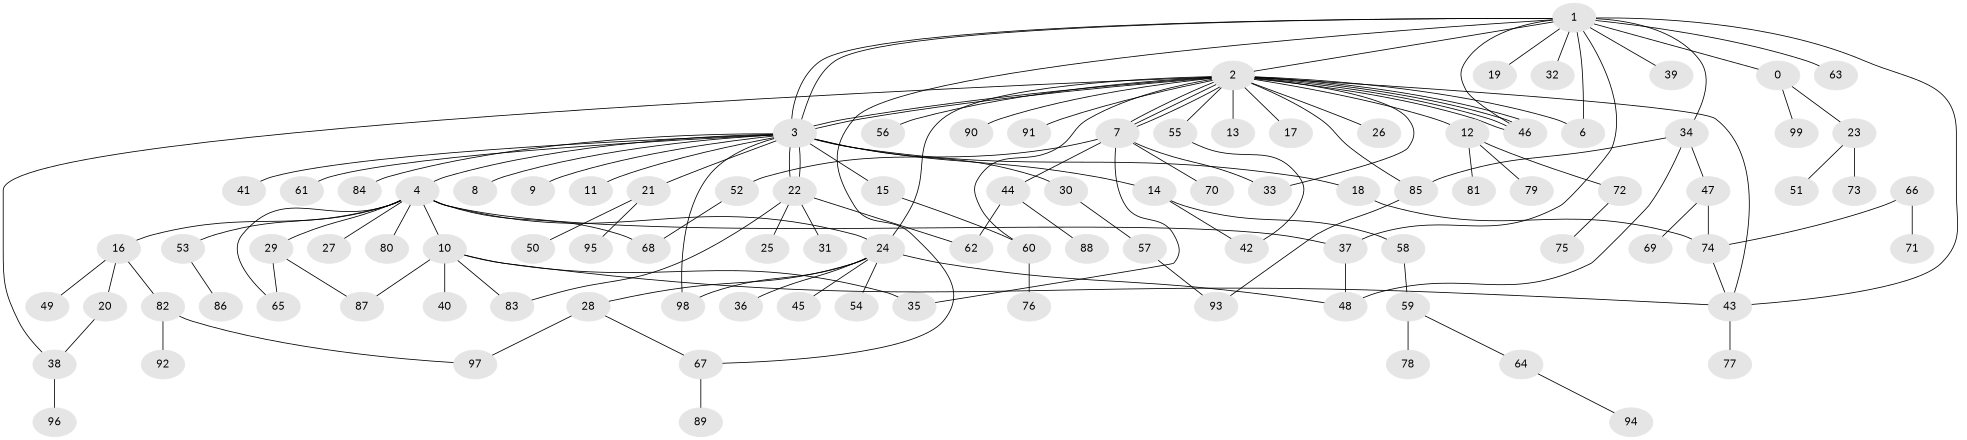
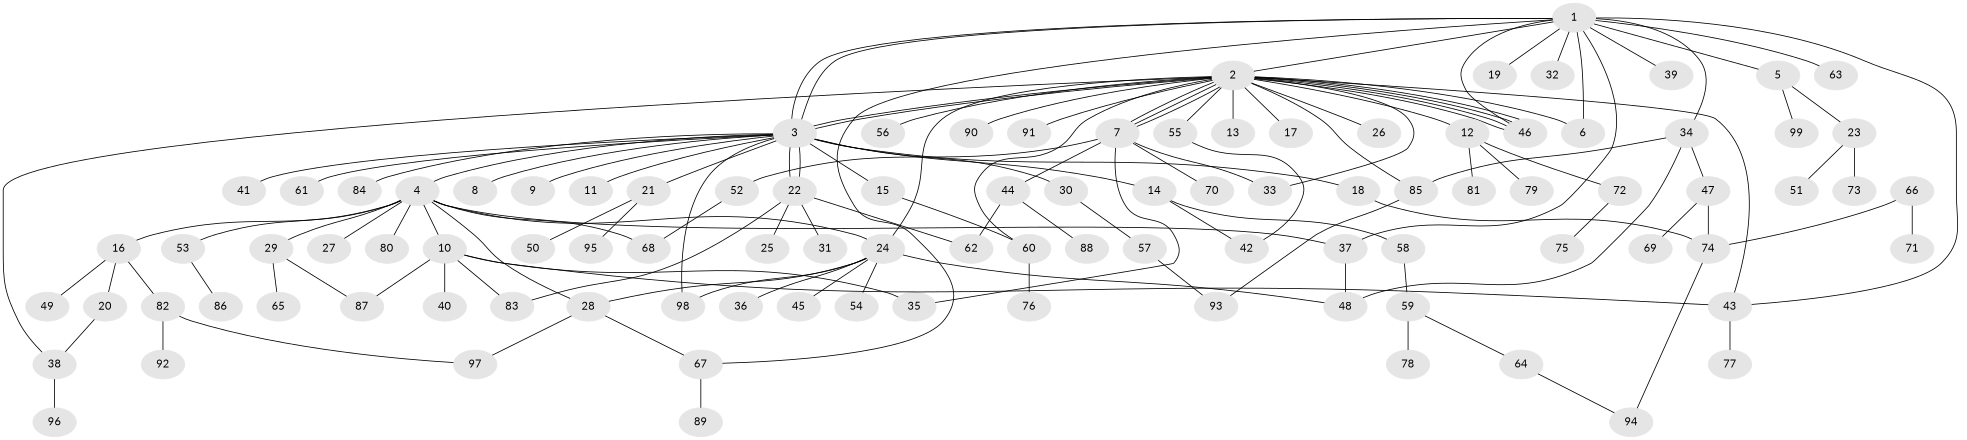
node "0": label "0" -> "5"
edge "4" -- "65": now "4" -- "28"
edge "74" -- "43": now "74" -- "94"
